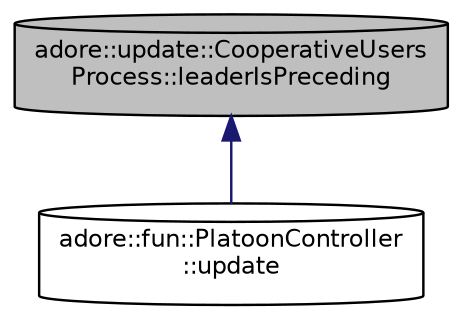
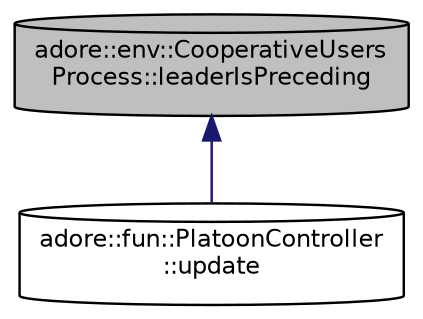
node "adore::update::CooperativeUsers Process::leaderIsPreceding": label "adore::update::CooperativeUsers Process::leaderIsPreceding" -> "adore::env::CooperativeUsers Process::leaderIsPreceding"
